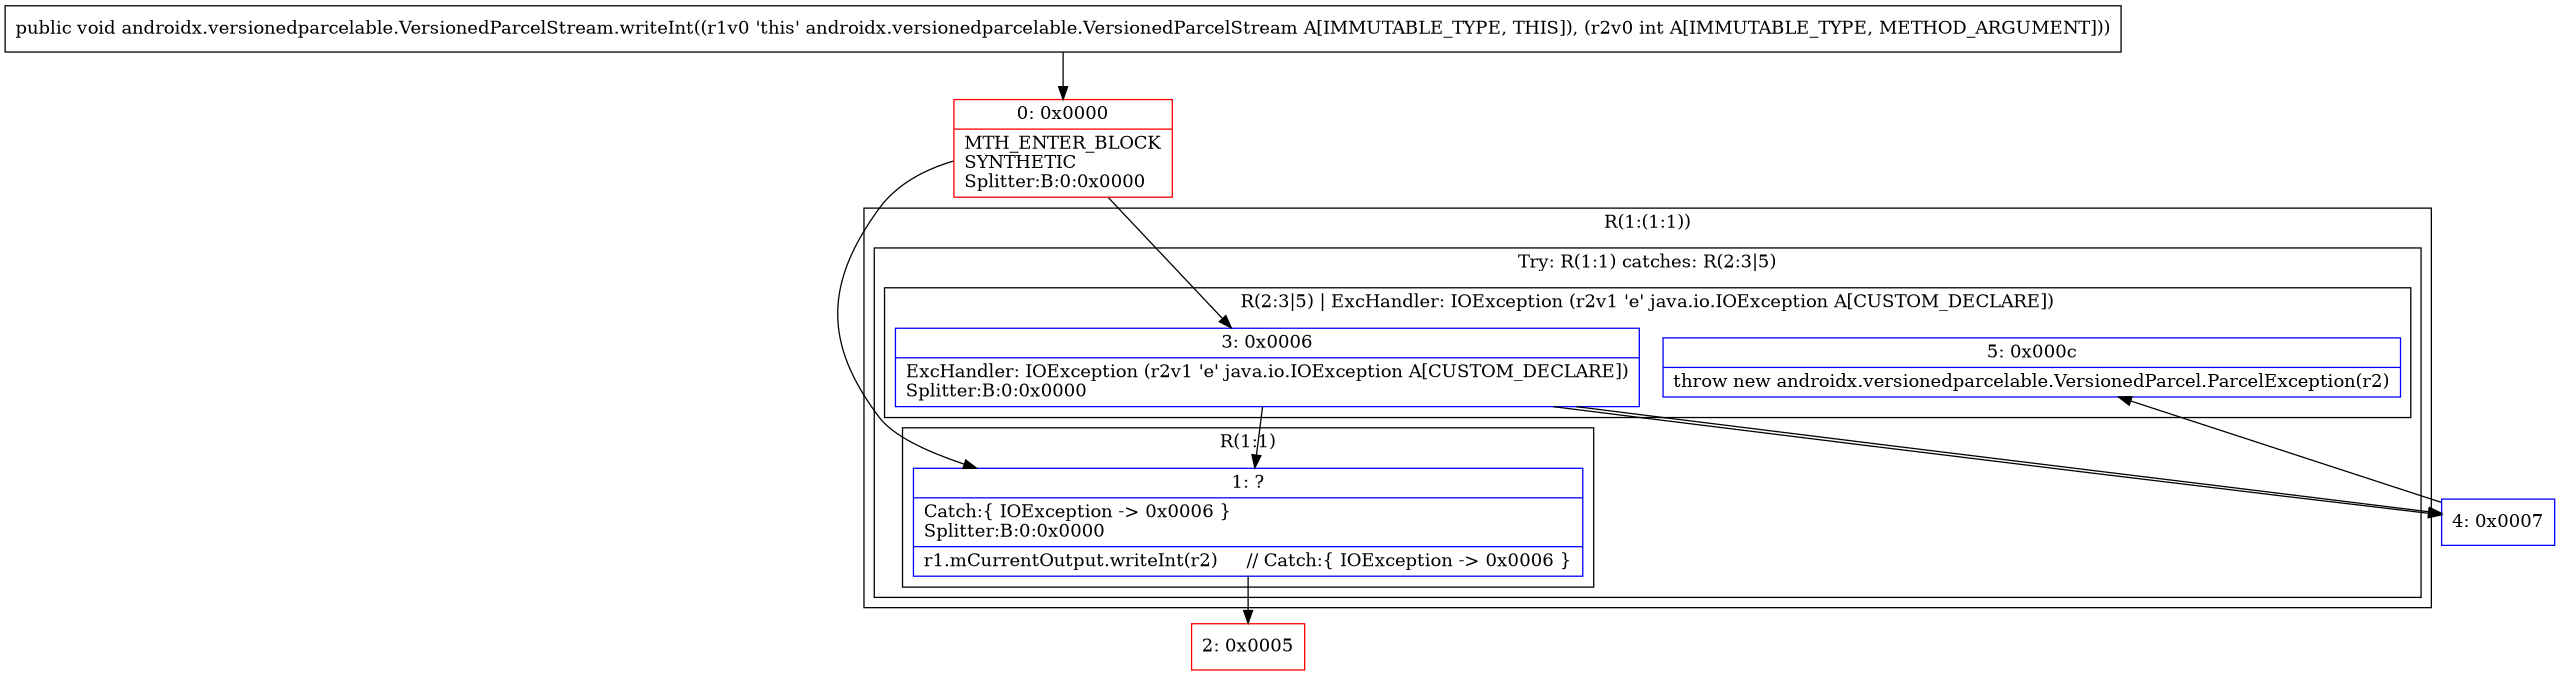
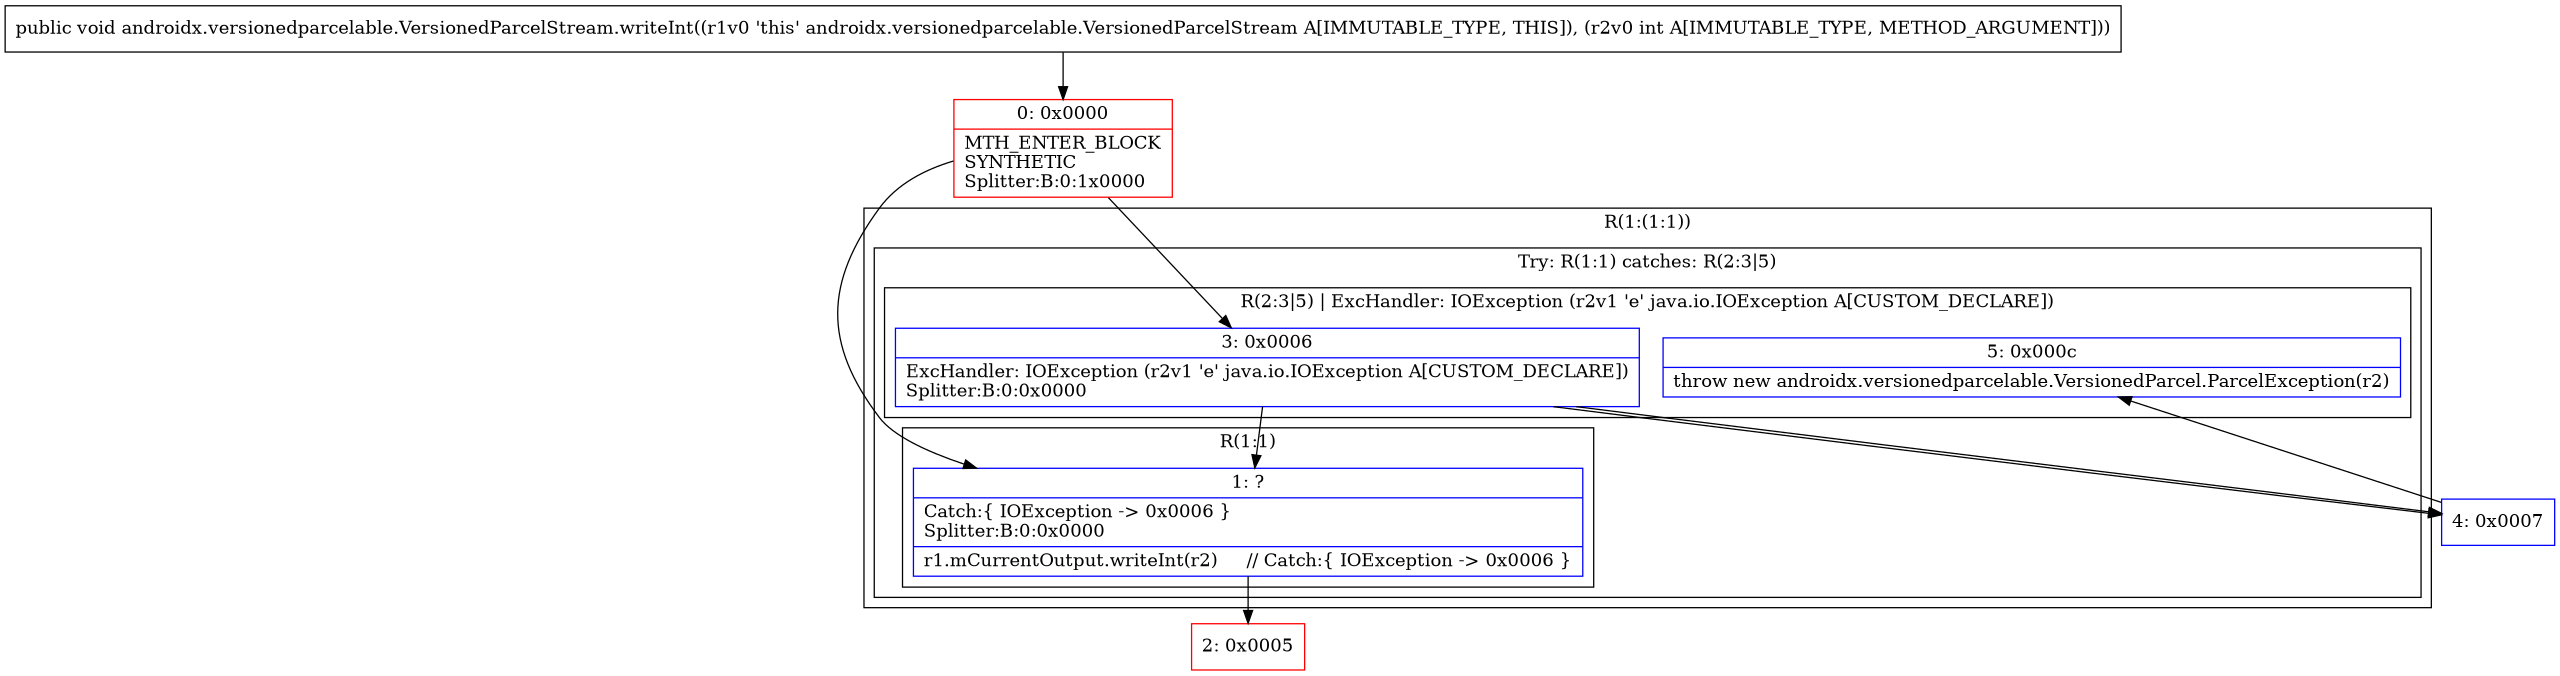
node "0: 0x0000": text "Splitter:B:0:0x0000" -> "Splitter:B:0:1x0000"
